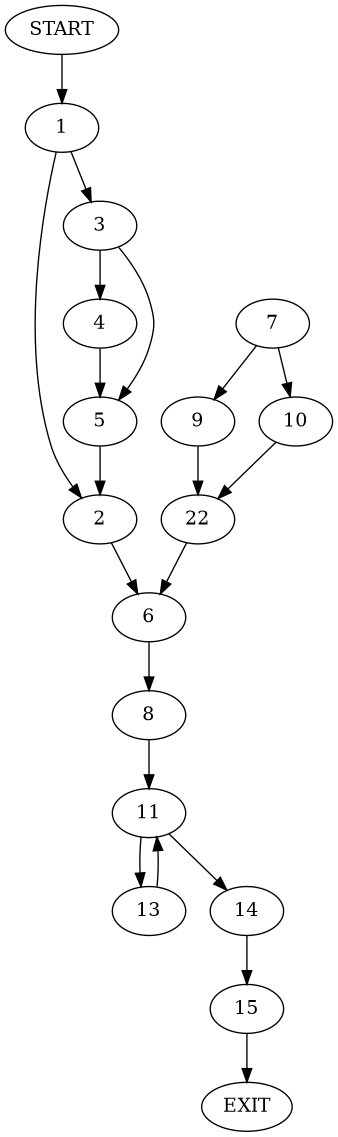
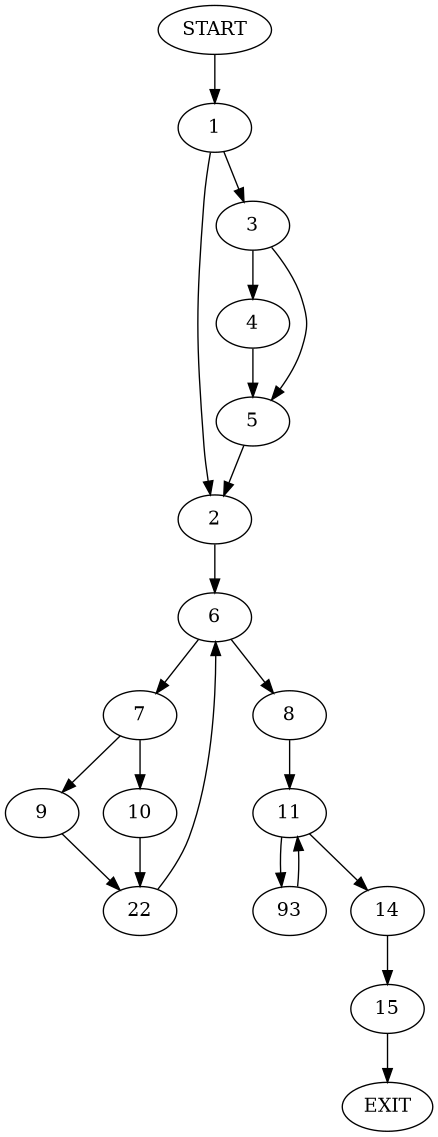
edge "6" -> "7": added
node "13": label "13" -> "93"
